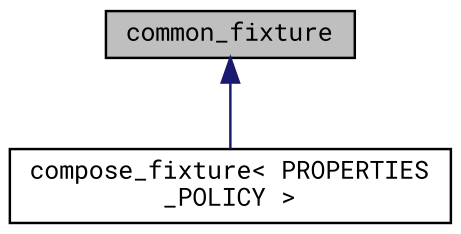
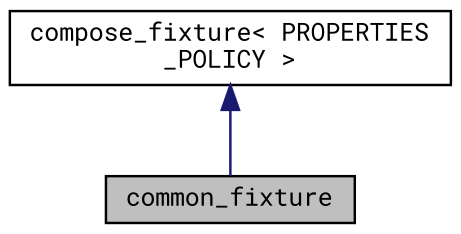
edge "compose_fixture< PROPERTIES _POLICY >" -> "common_fixture": reversed
